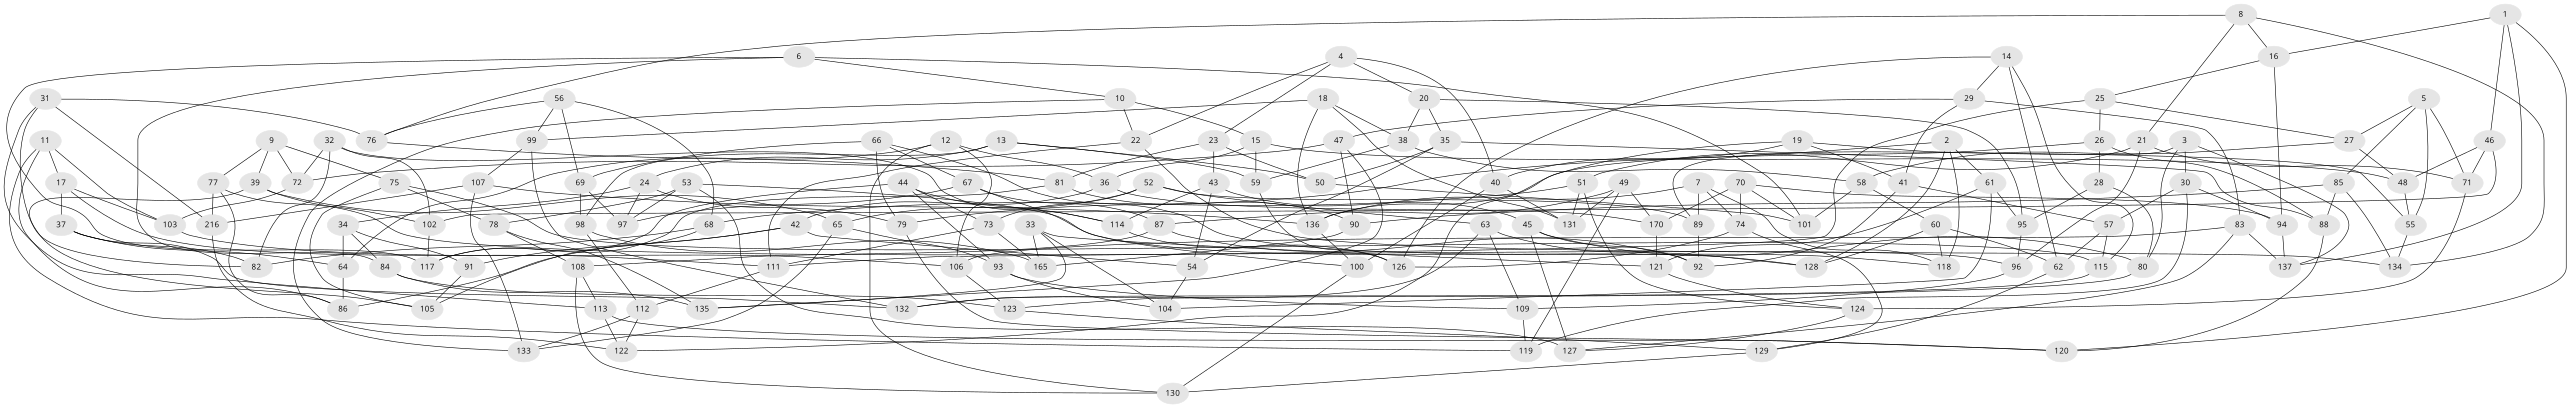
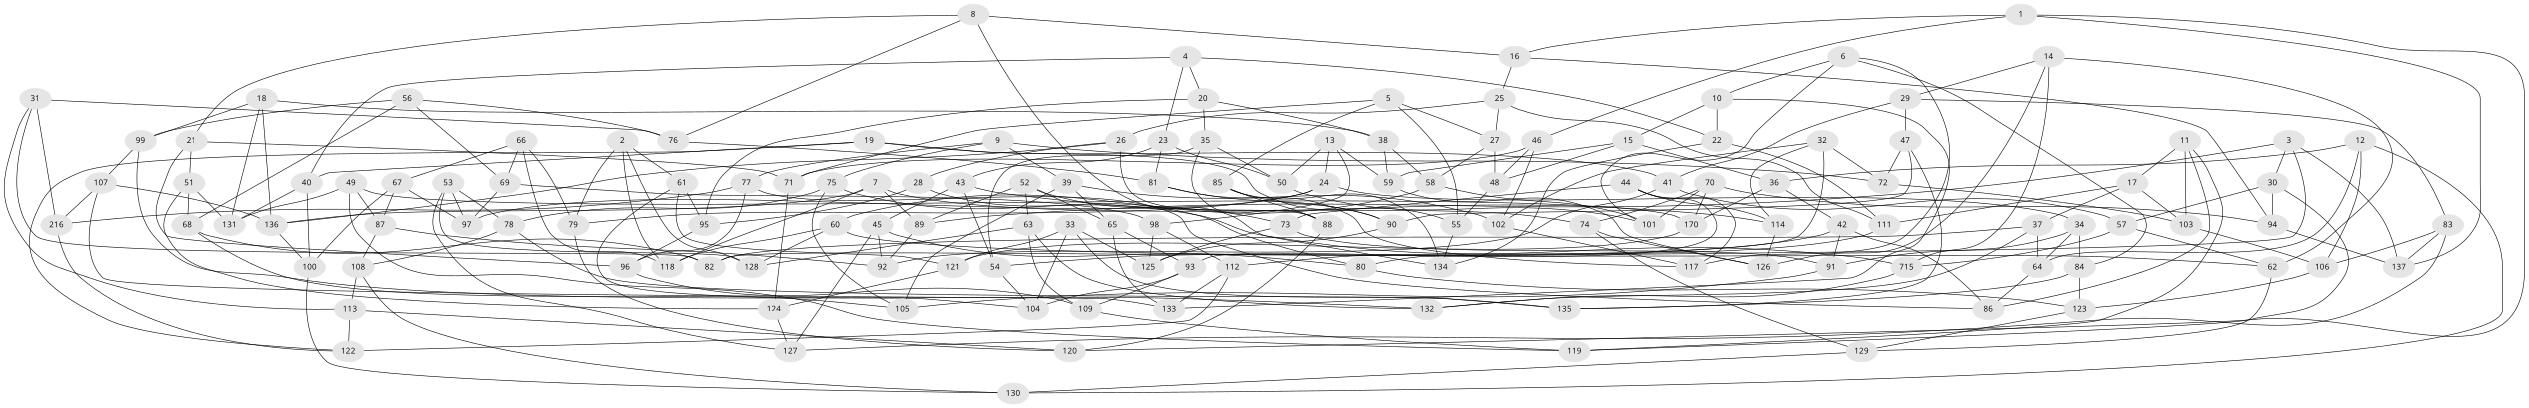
edge "73" -- "111": now "73" -- "91"
node "165": label "165" -> "125"
node "115": label "115" -> "715"
